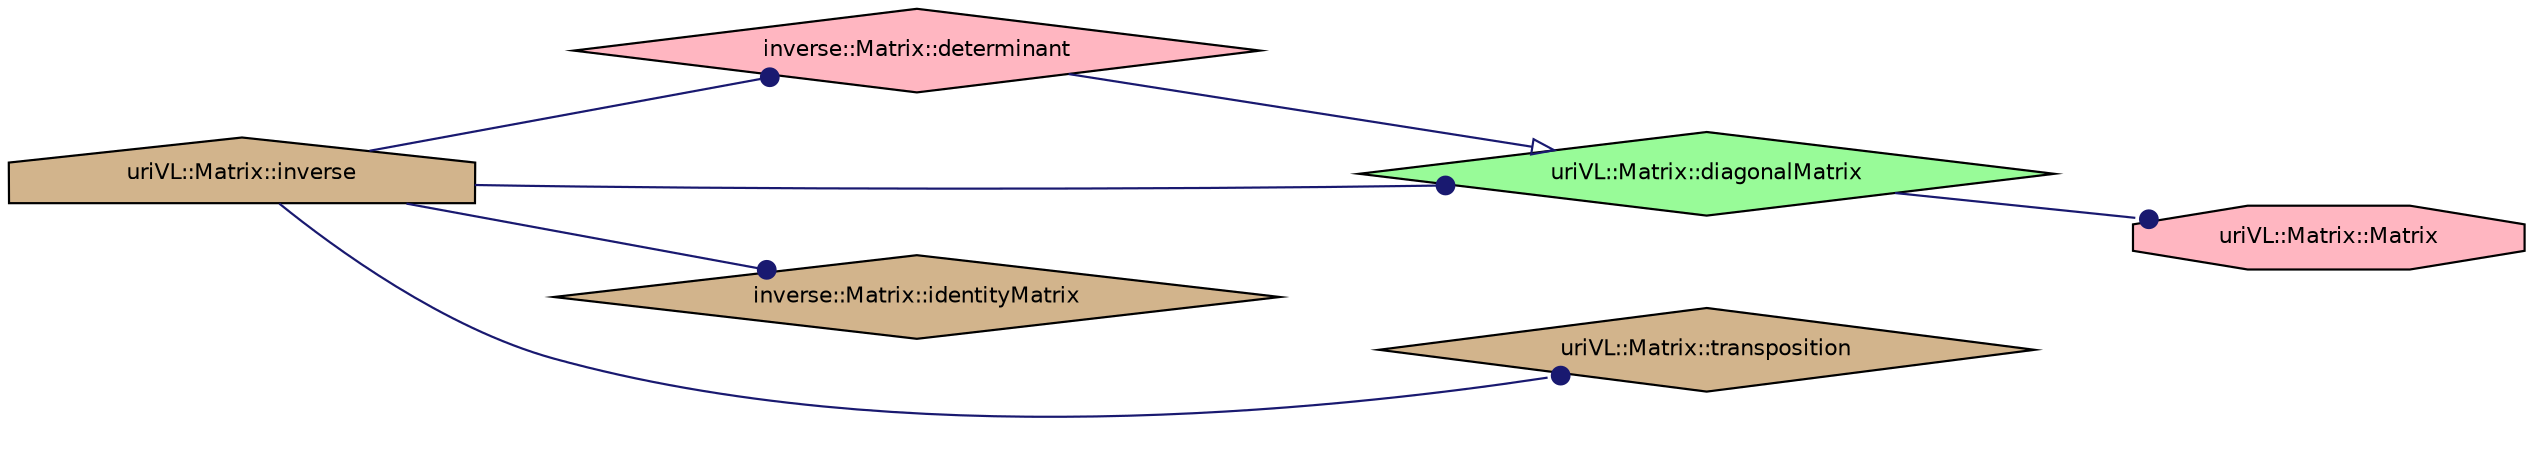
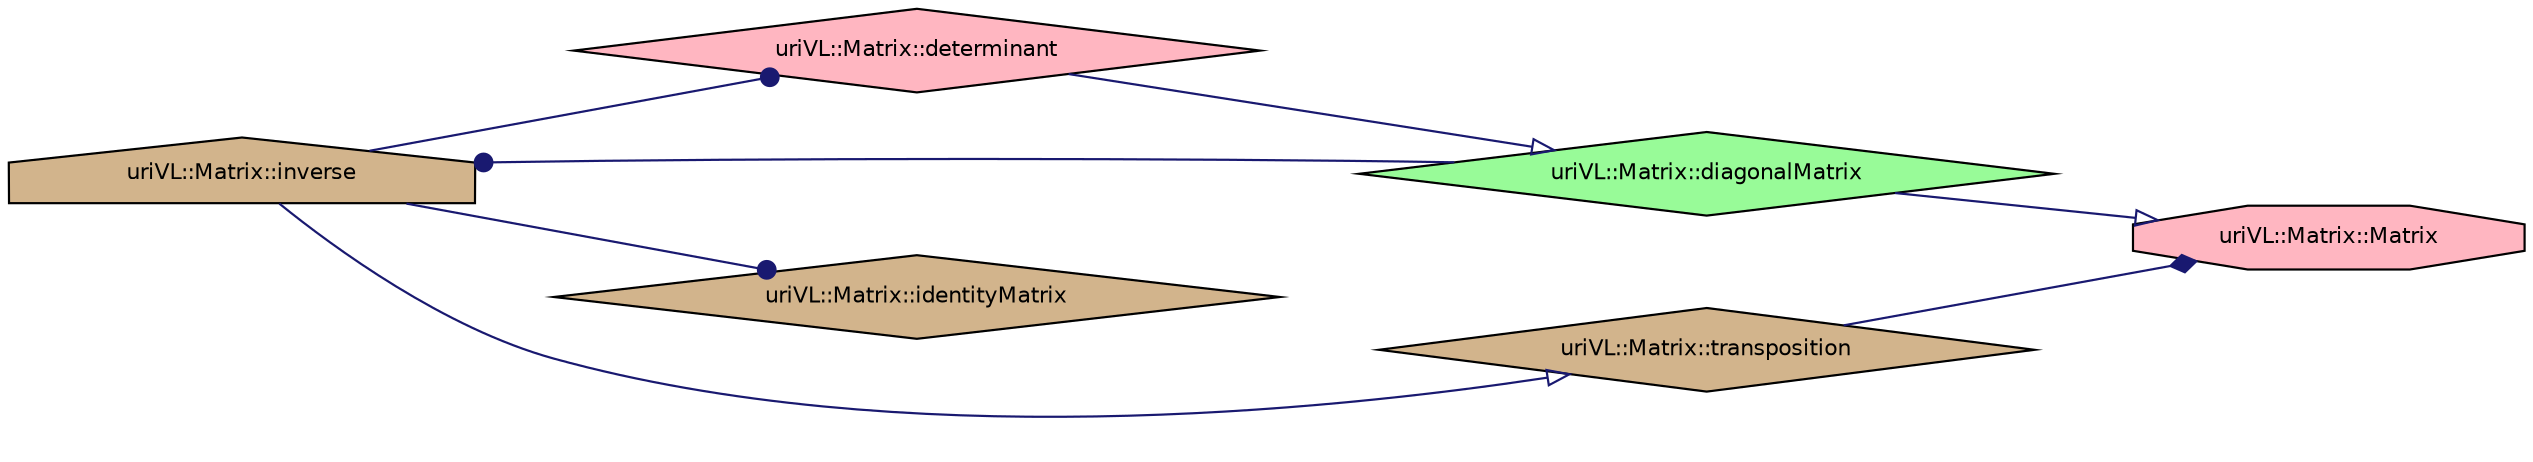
node "inverse::Matrix::determinant": label "inverse::Matrix::determinant" -> "uriVL::Matrix::determinant"
edge "uriVL::Matrix::inverse" -> "uriVL::Matrix::diagonalMatrix": reversed
edge "uriVL::Matrix::diagonalMatrix" -> "uriVL::Matrix::Matrix": arrowhead dot -> onormal
edge "uriVL::Matrix::transposition" -> "uriVL::Matrix::Matrix": added
node "inverse::Matrix::identityMatrix": label "inverse::Matrix::identityMatrix" -> "uriVL::Matrix::identityMatrix"
edge "uriVL::Matrix::inverse" -> "uriVL::Matrix::transposition": arrowhead dot -> onormal
